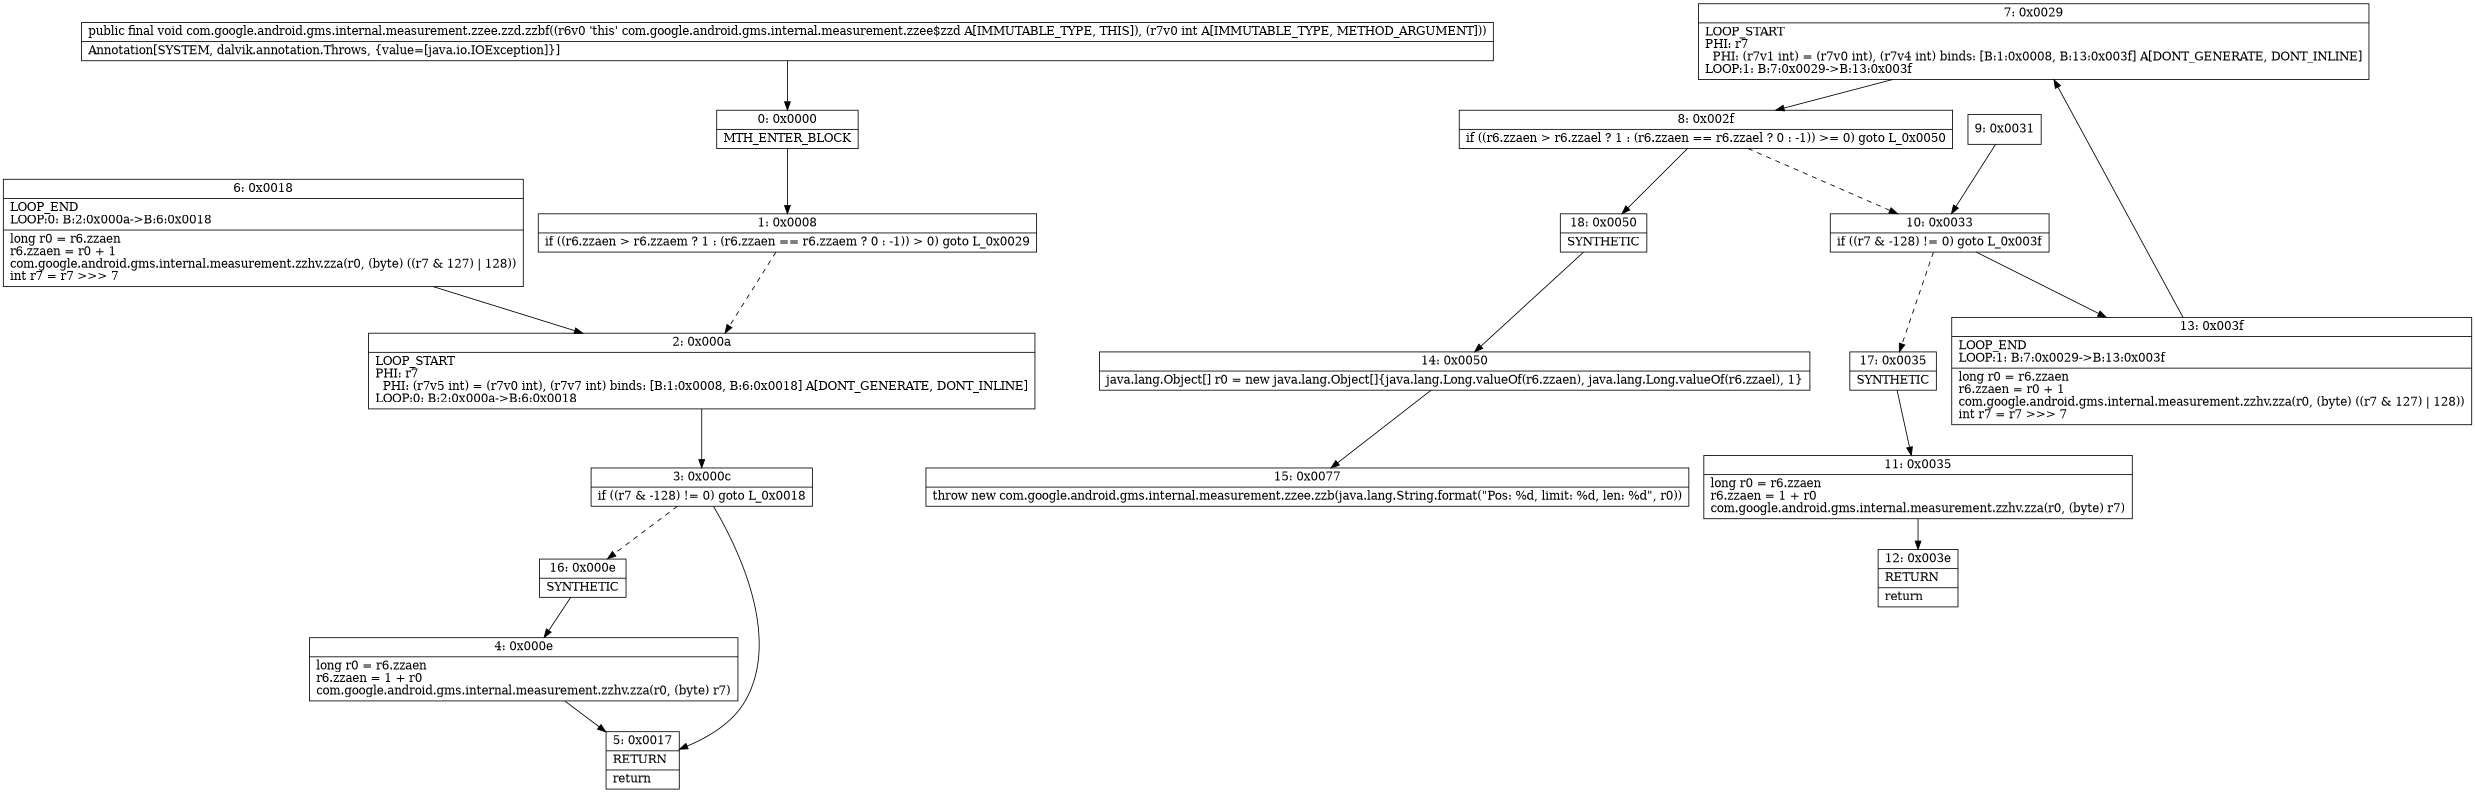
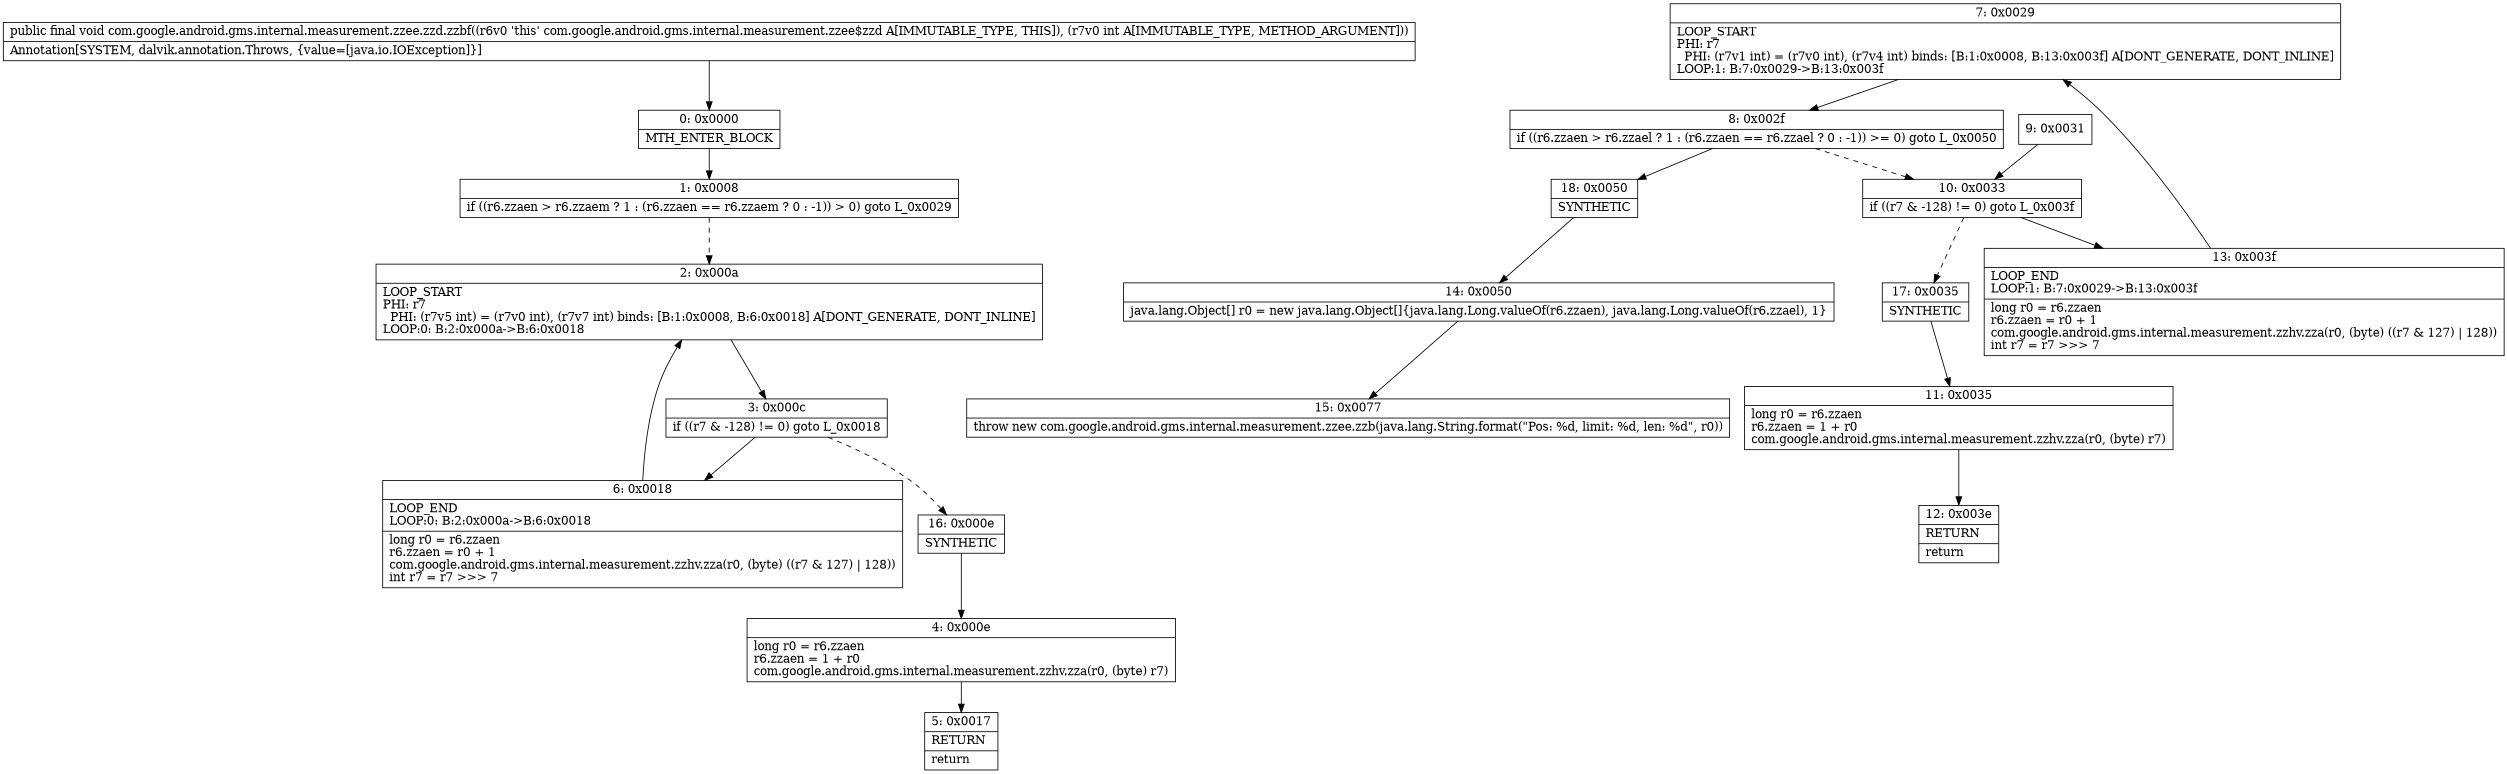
edge "3: 0x000c" -> "5: 0x0017": now "3: 0x000c" -> "6: 0x0018"
